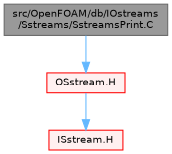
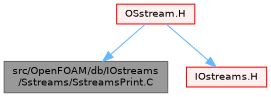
edge "src/OpenFOAM/db/IOstreams /Sstreams/SstreamsPrint.C" -> "OSstream.H": reversed
node "ISstream.H": label "ISstream.H" -> "IOstreams.H"
